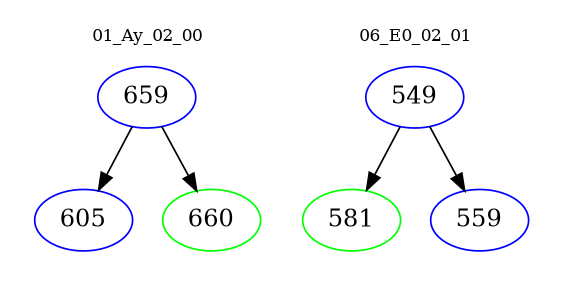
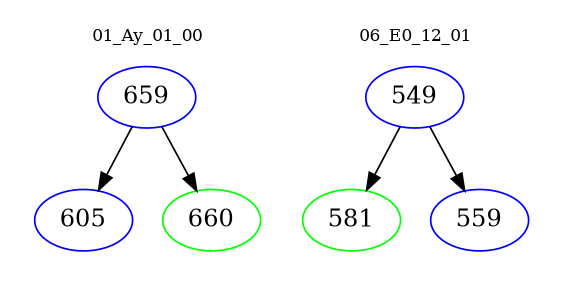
cluster "01_Ay_02_00": label "01_Ay_02_00" -> "01_Ay_01_00"
cluster "06_E0_02_01": label "06_E0_02_01" -> "06_E0_12_01"
